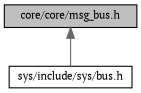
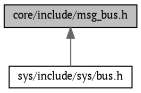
node "core/core/msg_bus.h": label "core/core/msg_bus.h" -> "core/include/msg_bus.h"
